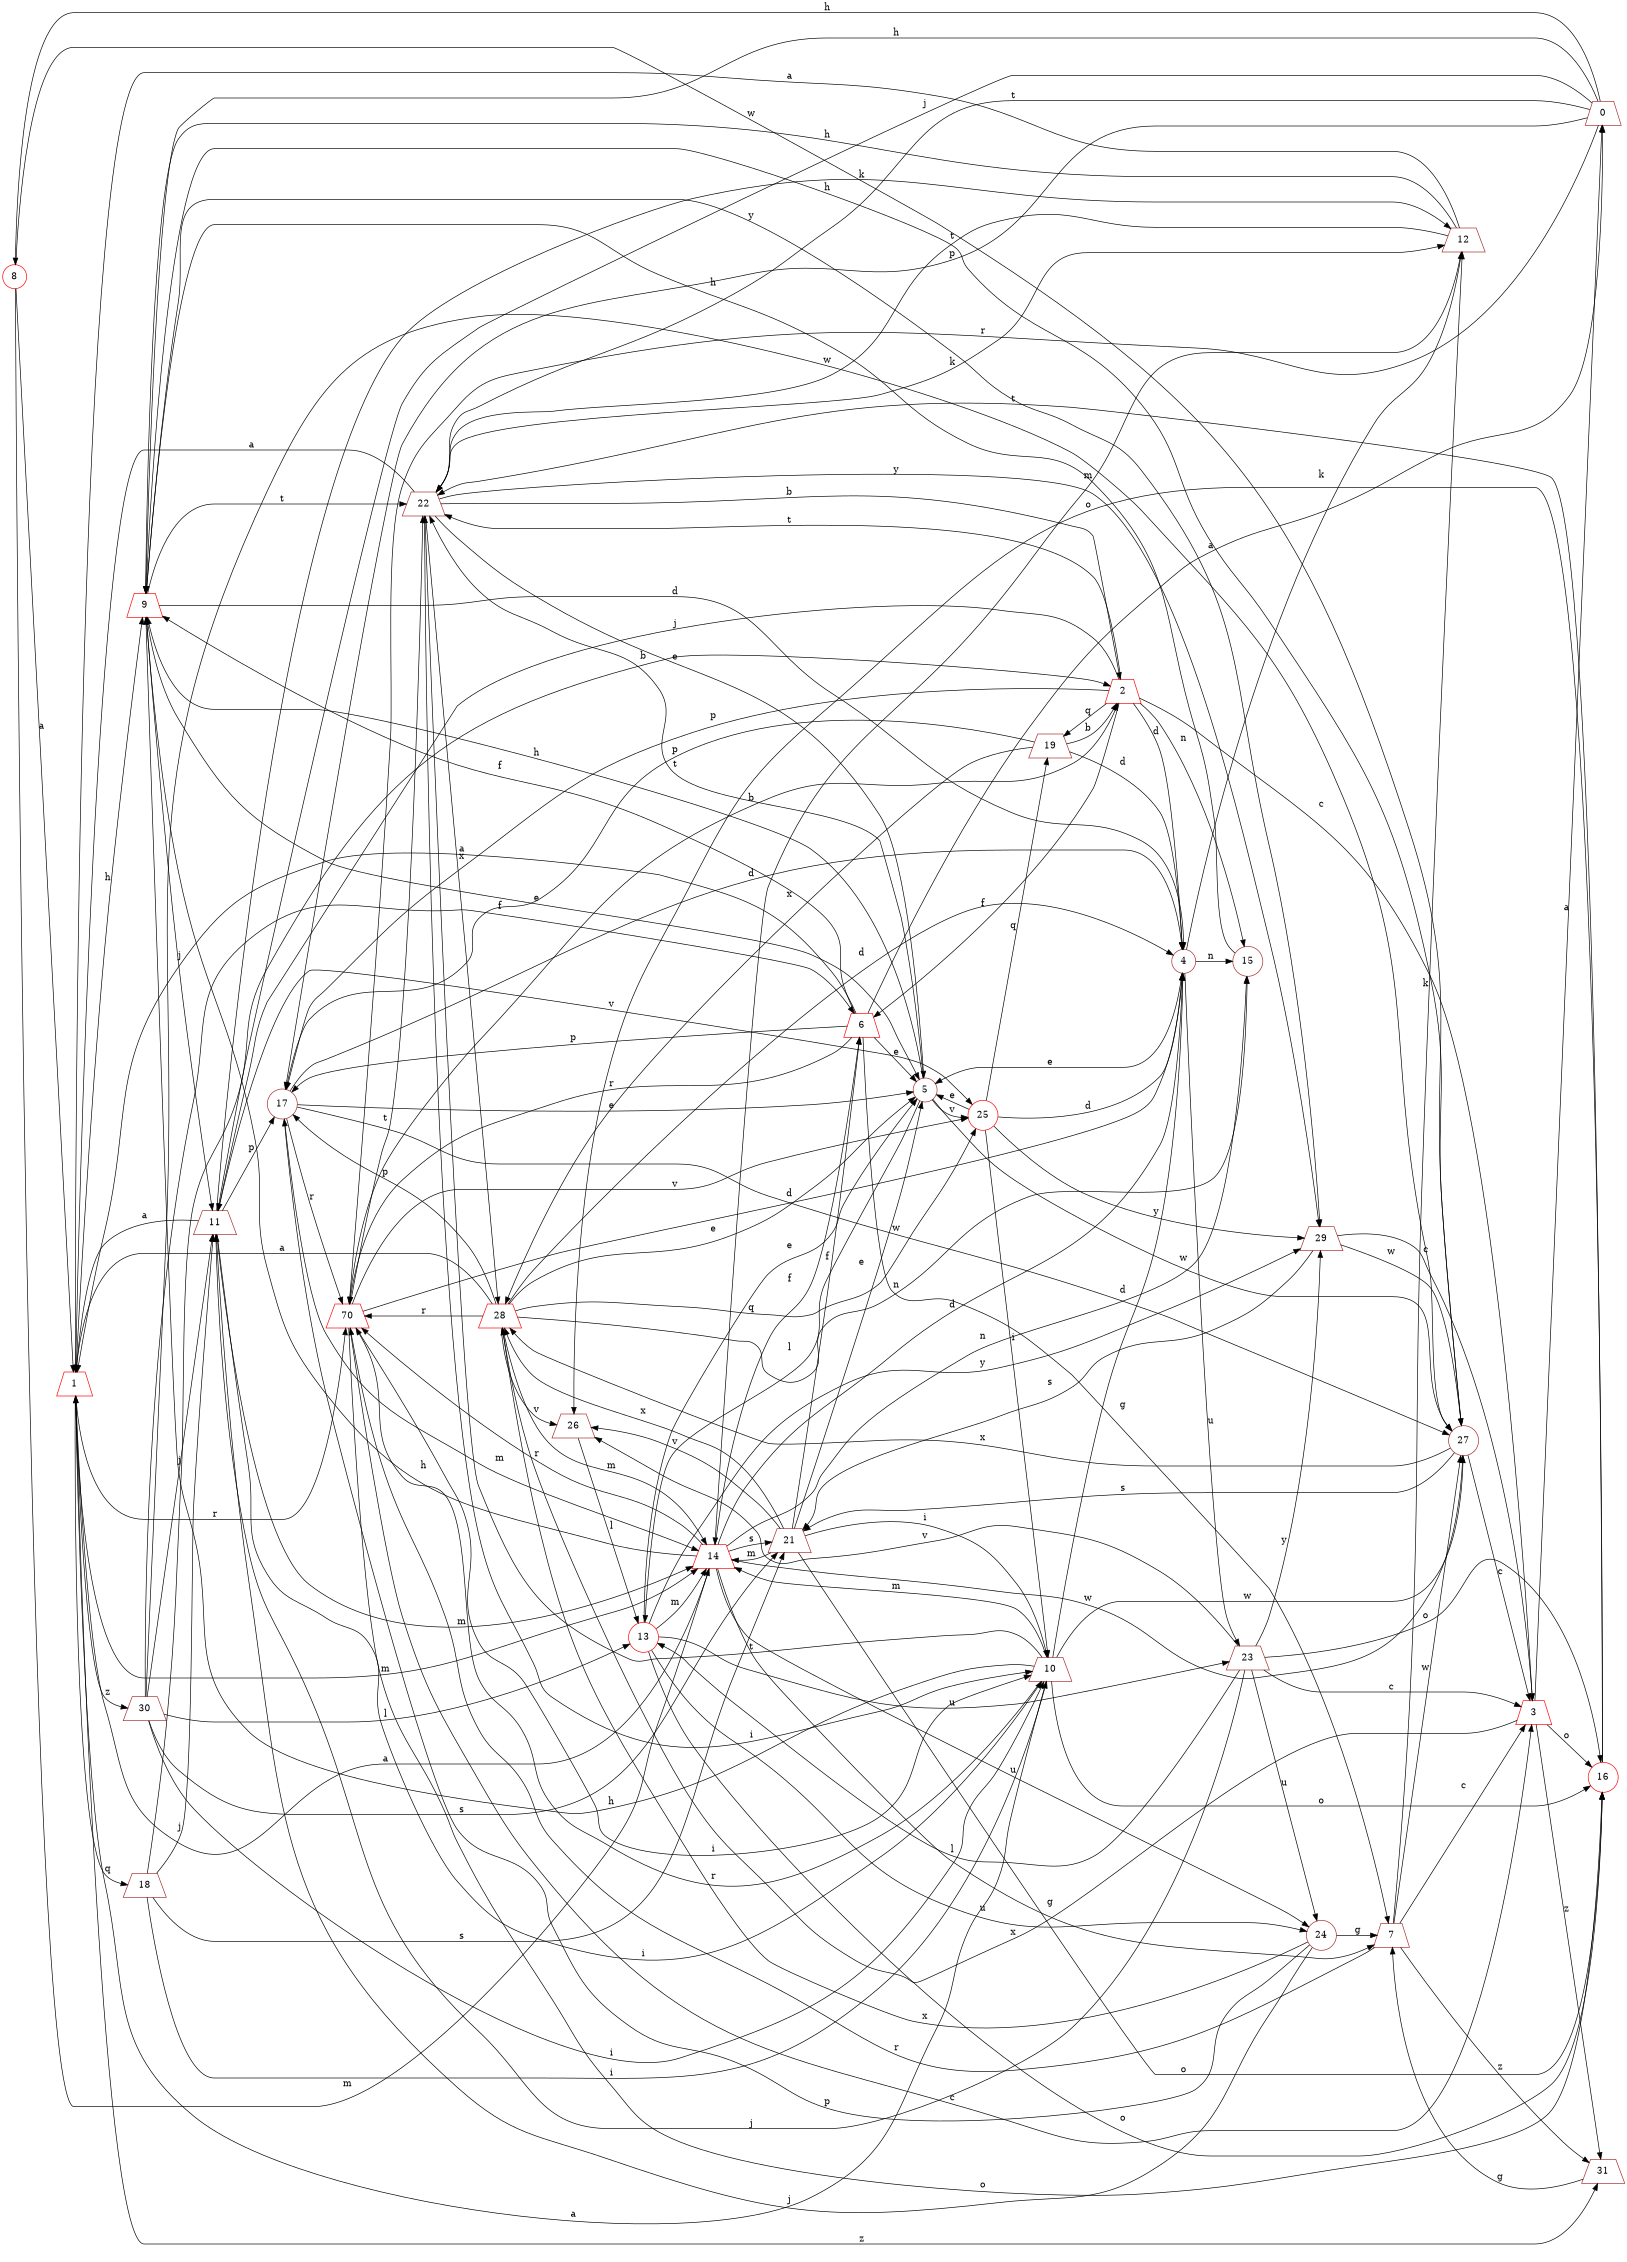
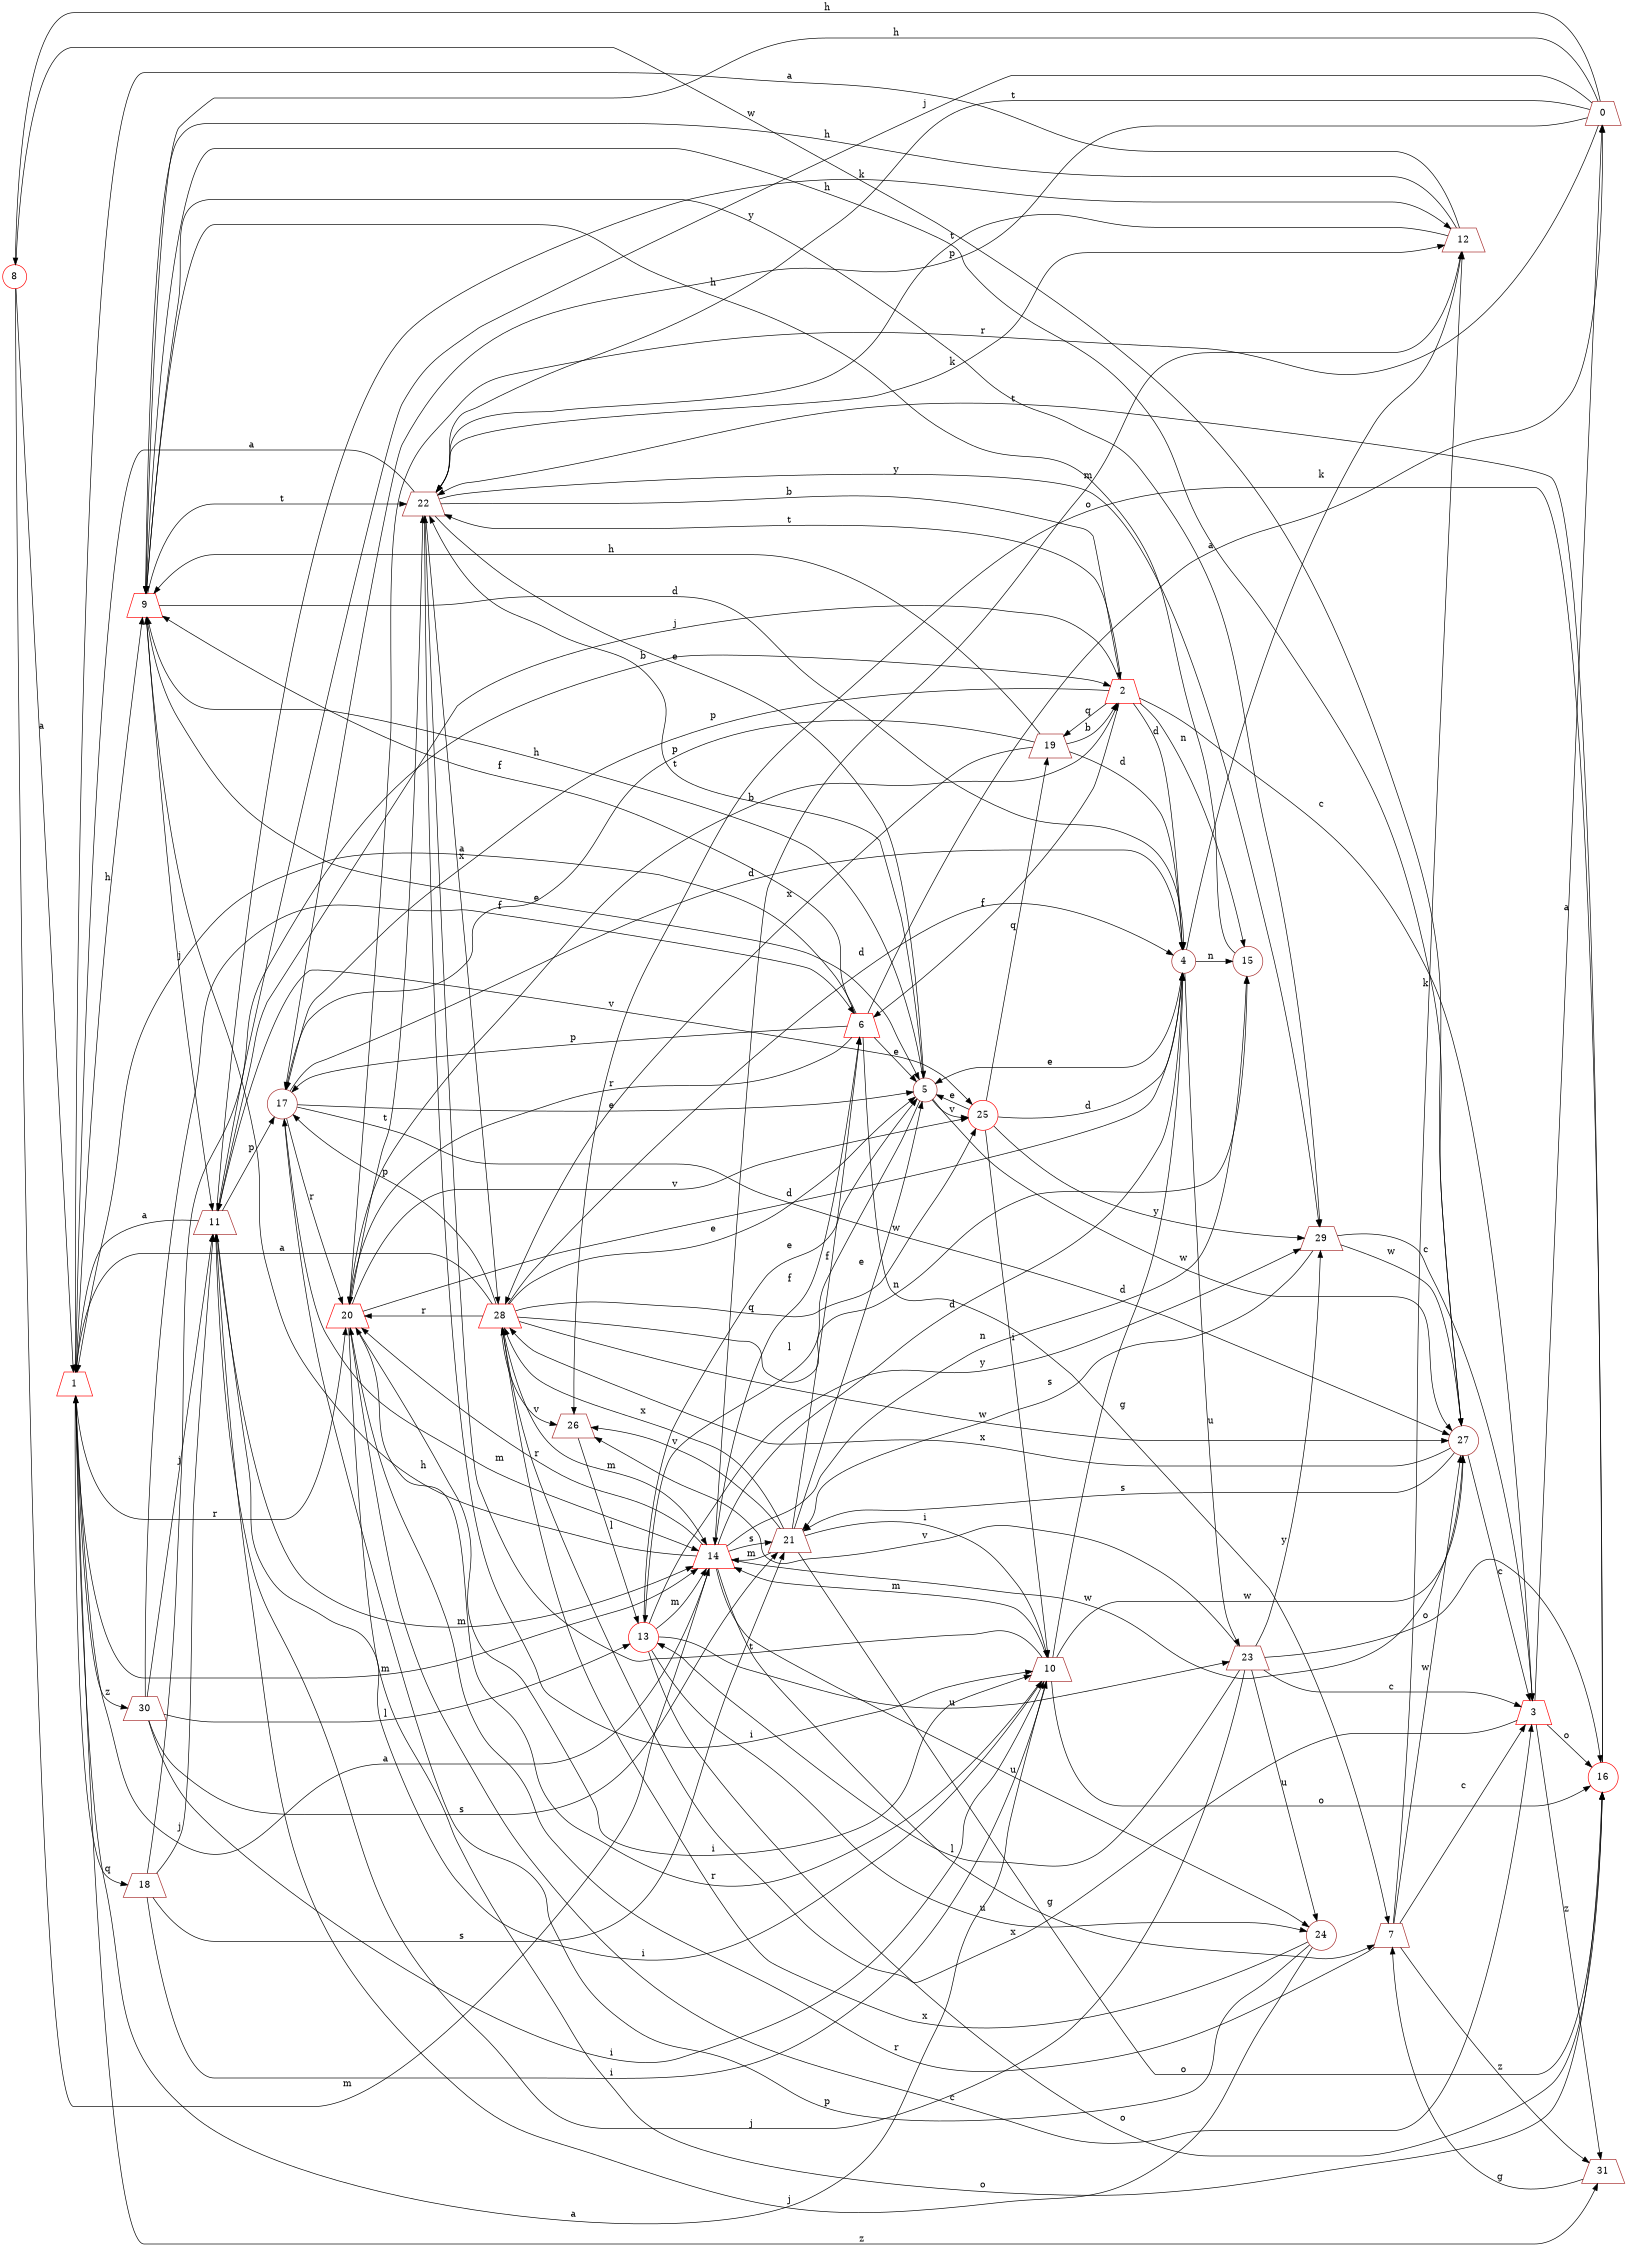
edge "30" -> "27": now "28" -> "27"
node "70": label "70" -> "20"
edge "10" -> "9": now "19" -> "9"
edge "24" -> "7": removed, label "g"
